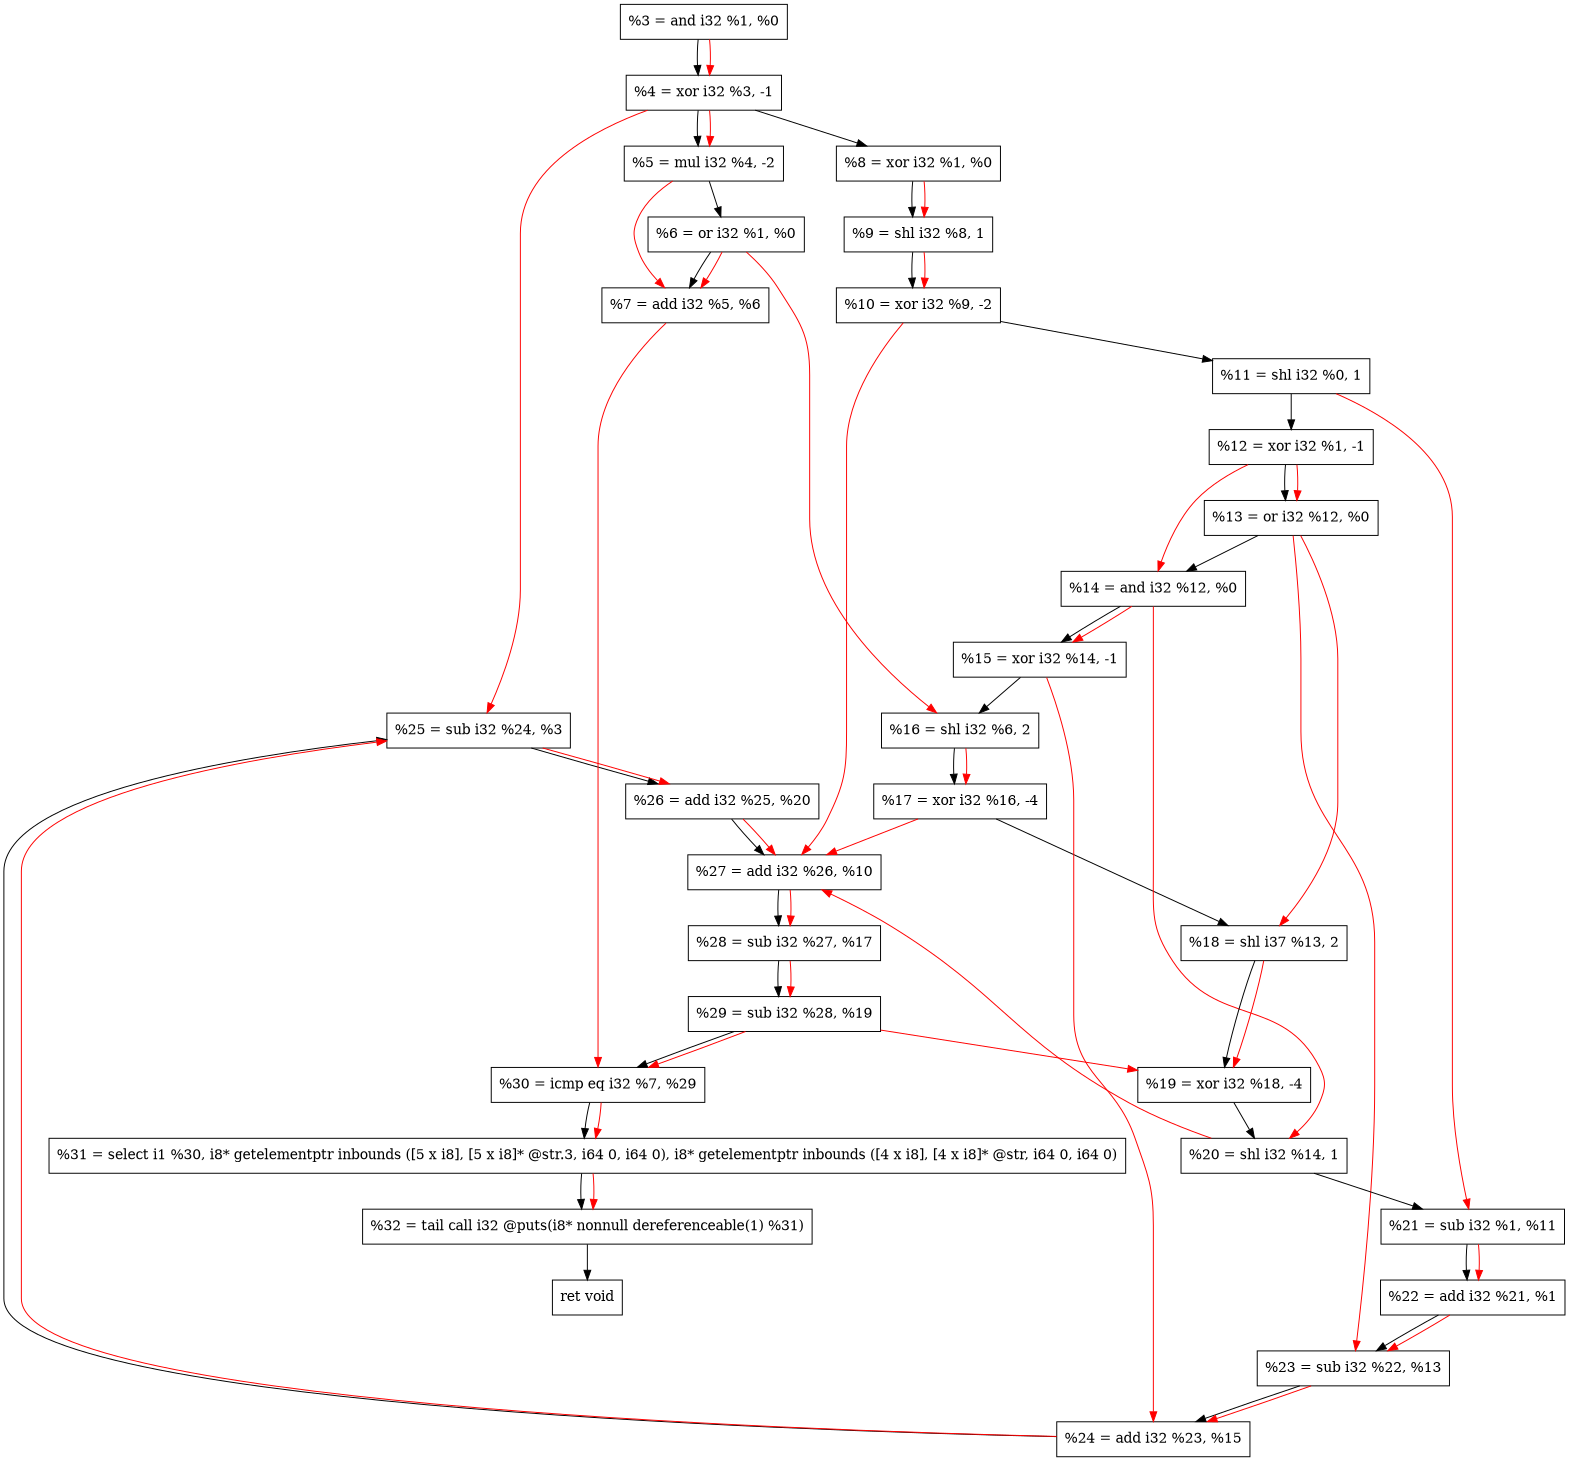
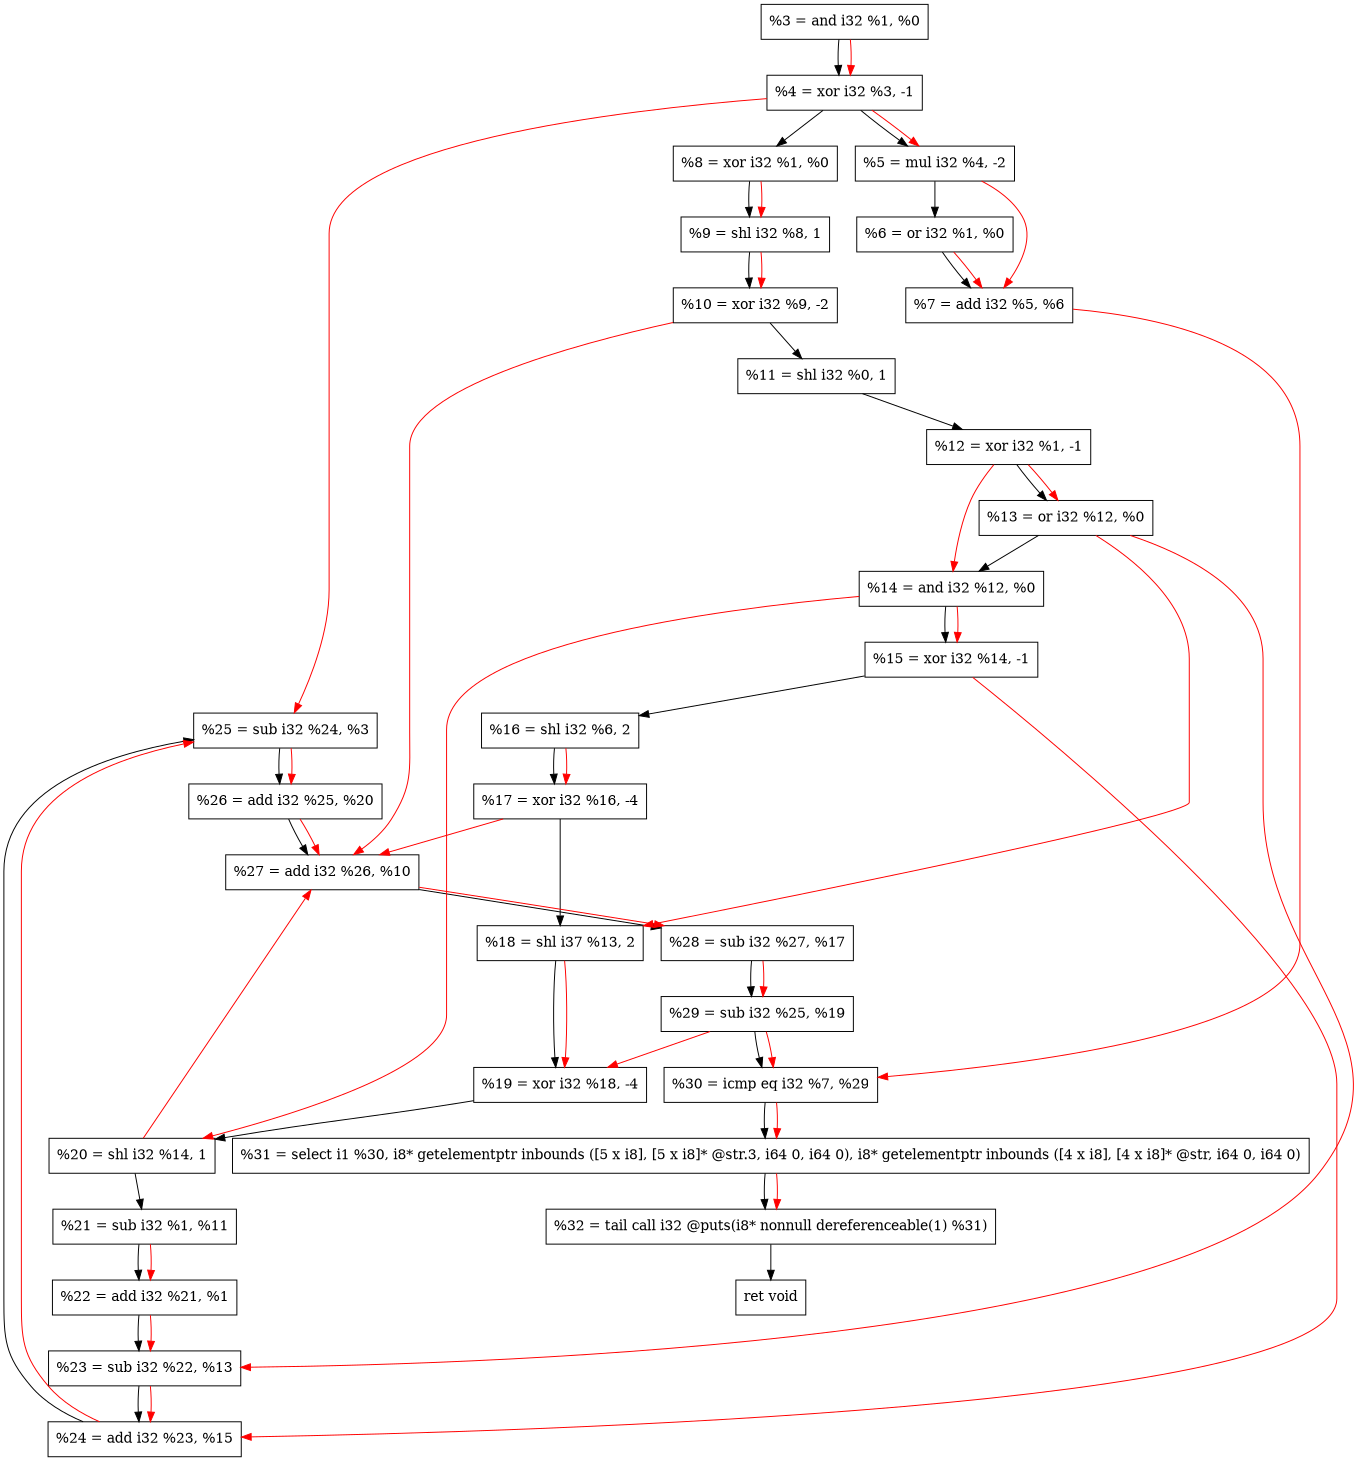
edge "%6 = or i32 %1, %0" -> "%16 = shl i32 %6, 2": removed
edge "%11 = shl i32 %0, 1" -> "%21 = sub i32 %1, %11": removed
node "%29 = sub i32 %28, %19": label "%29 = sub i32 %28, %19" -> "%29 = sub i32 %25, %19"
